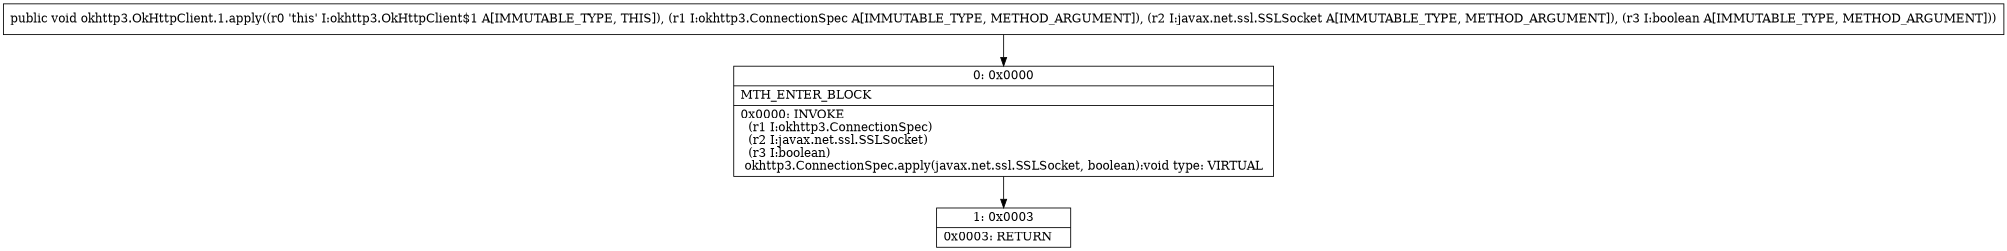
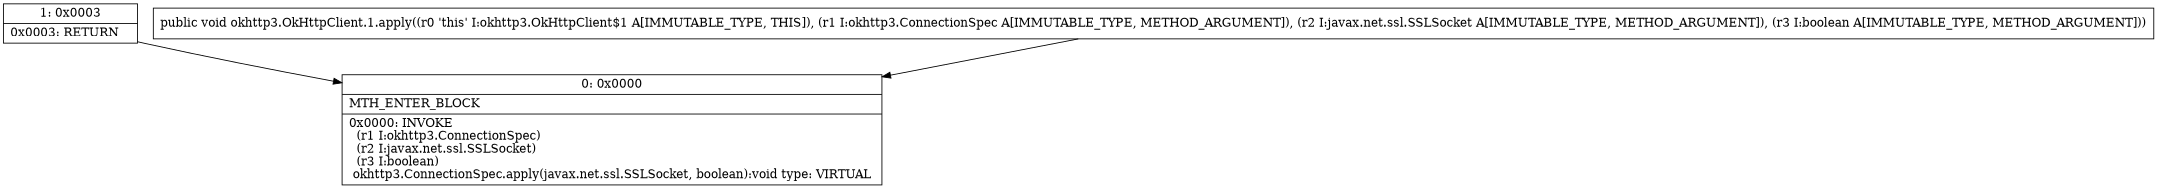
edge "0: 0x0000" -> "1: 0x0003": reversed
